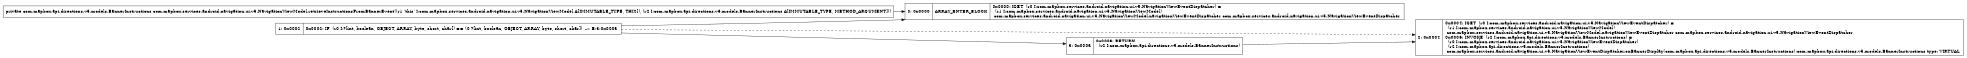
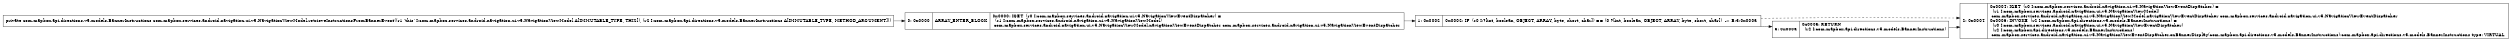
edge "1: 0x0002" -> "0: 0x0000": reversed
